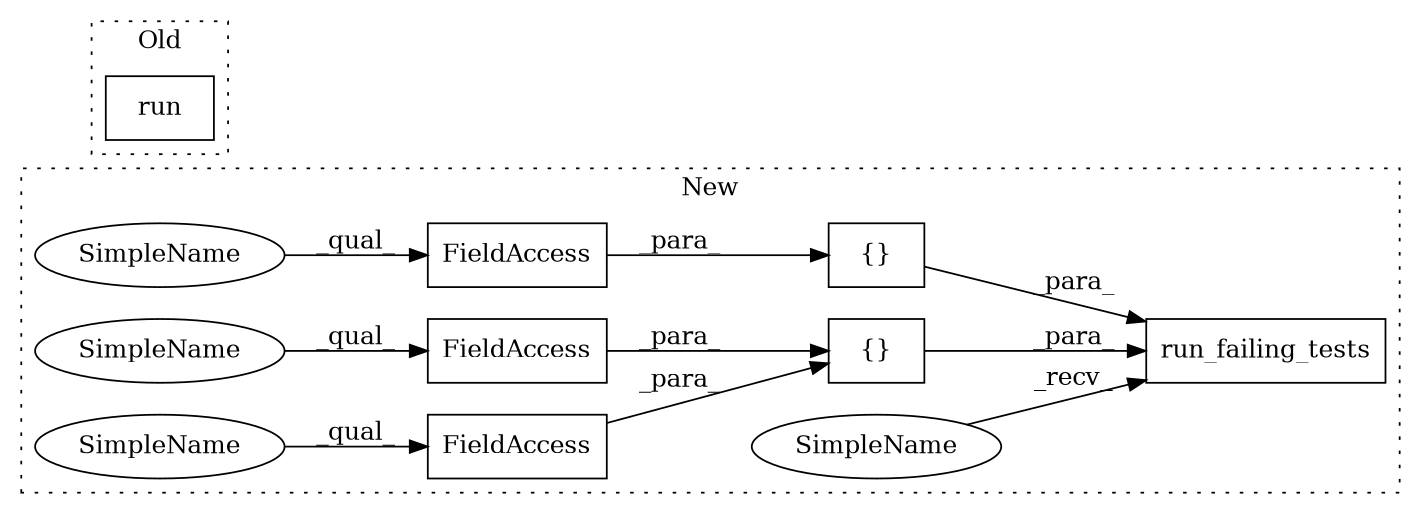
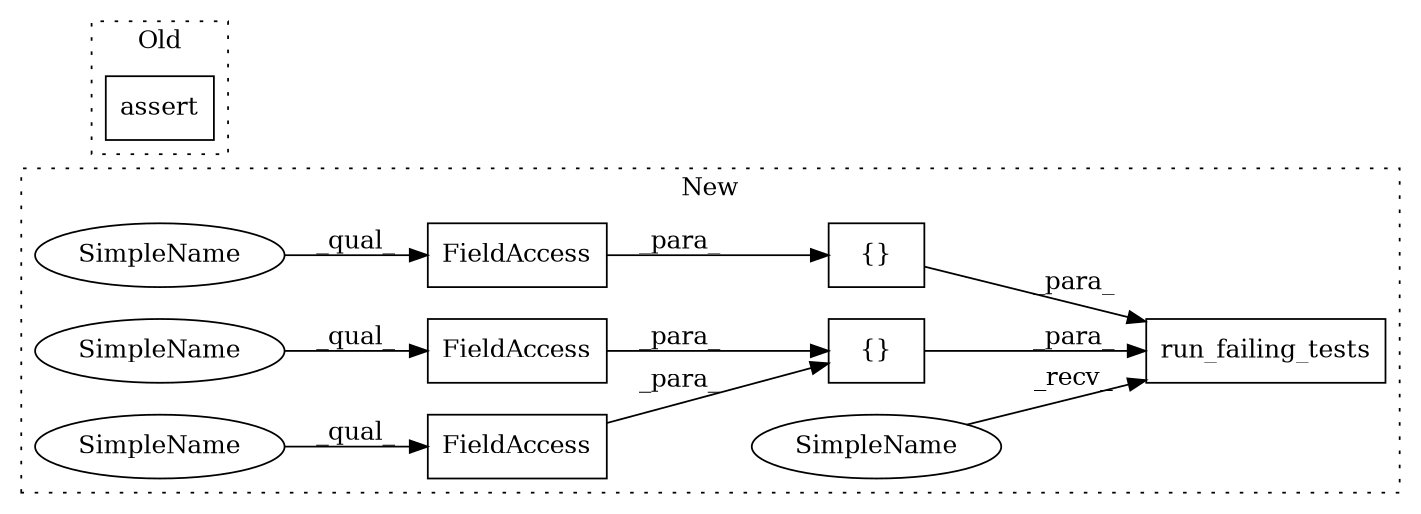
node "run": label "run" -> "assert"
